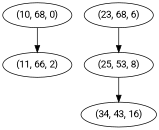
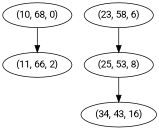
node "(23, 68, 6)": label "(23, 68, 6)" -> "(23, 58, 6)"
